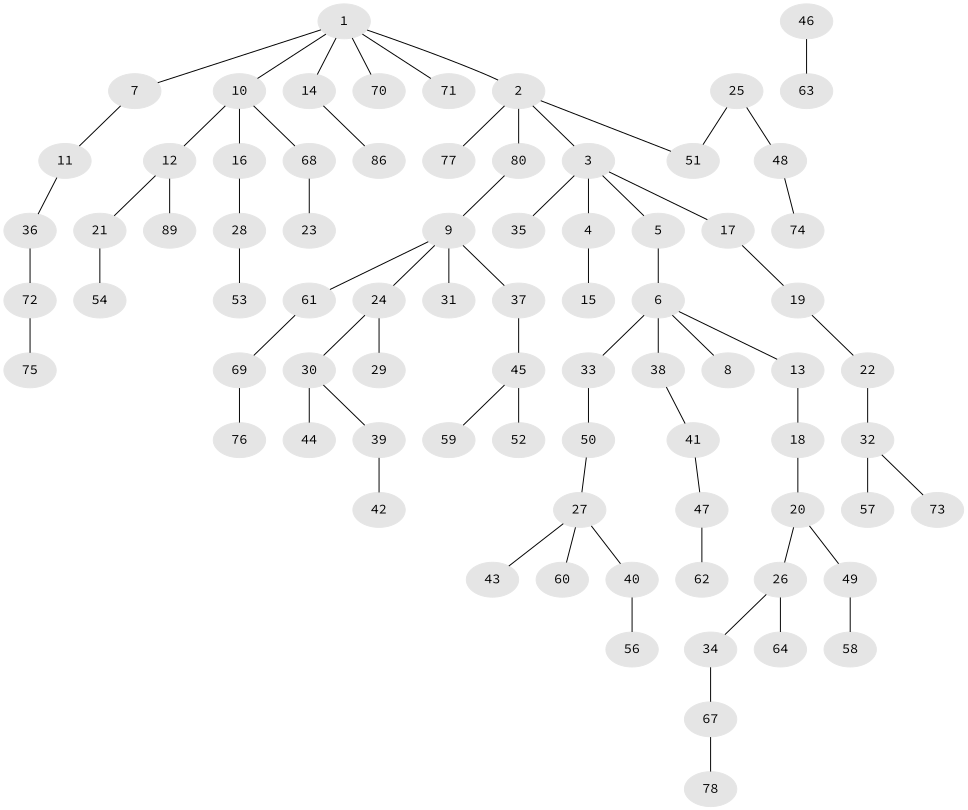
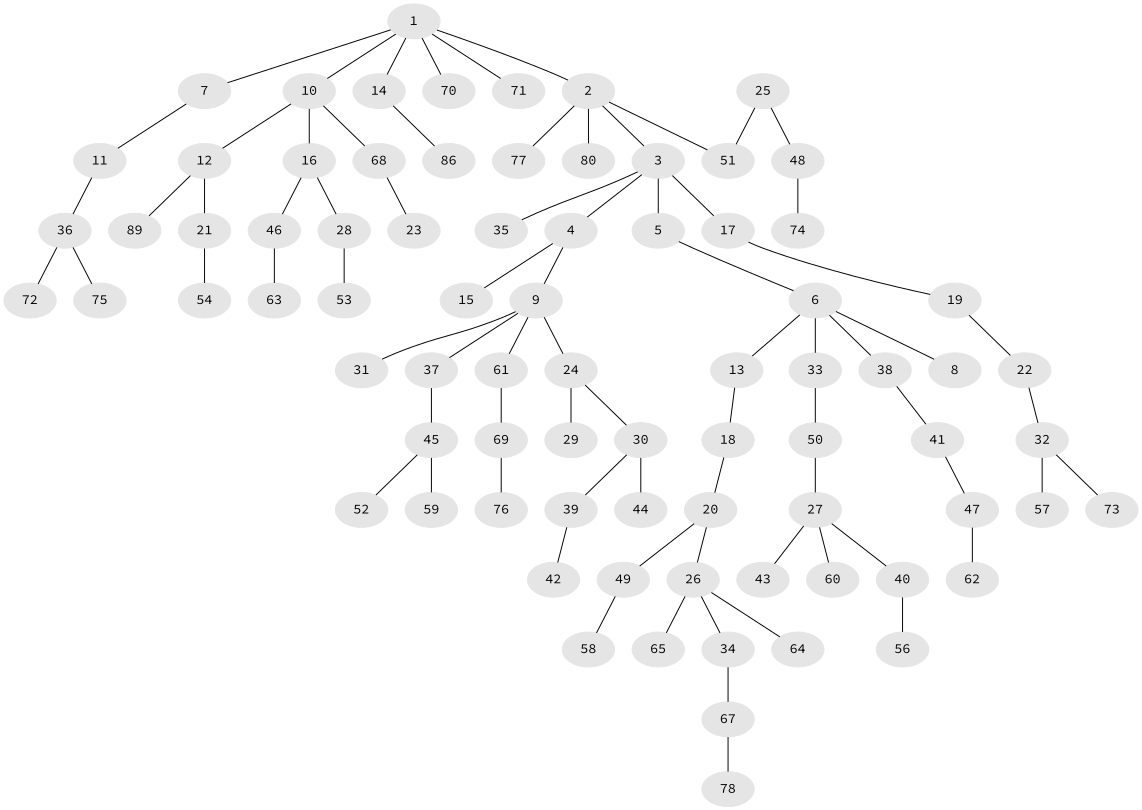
edge "16" -- "46": added
edge "80" -- "9": now "4" -- "9"
edge "72" -- "75": now "36" -- "75"
node "65": added
